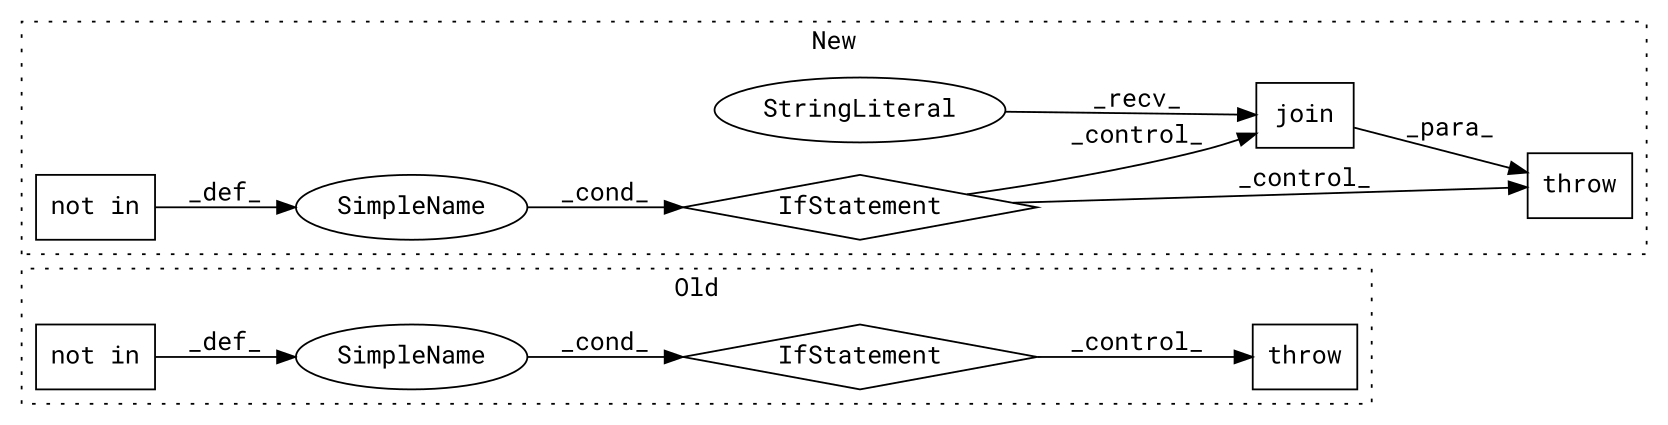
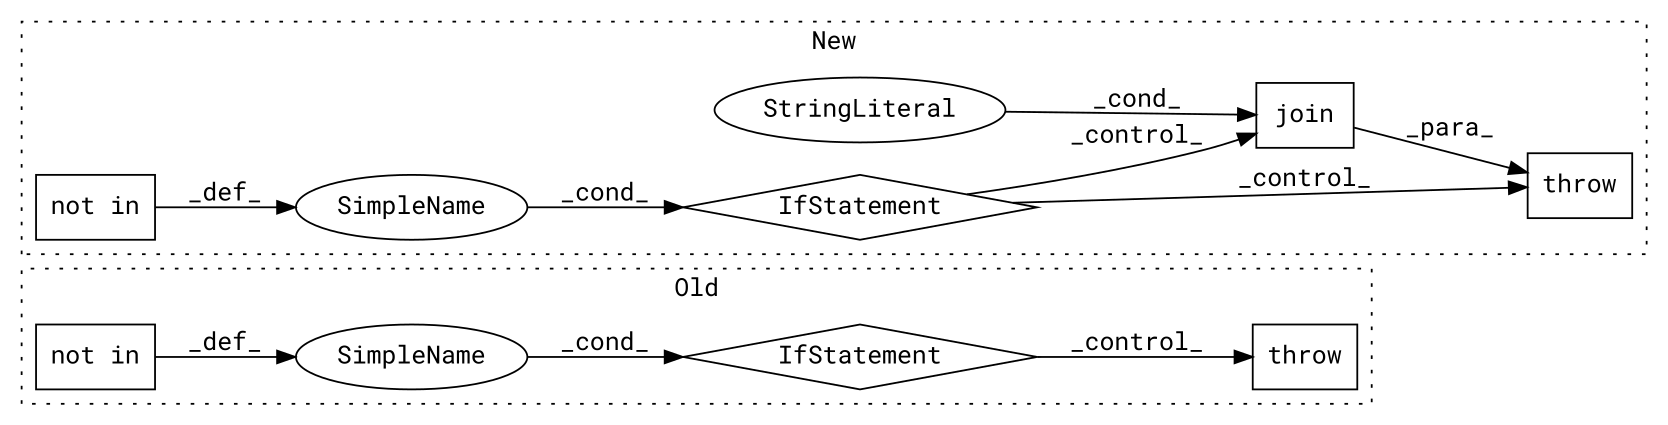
edge "StringLiteral" -> "join": label "_recv_" -> "_cond_"
